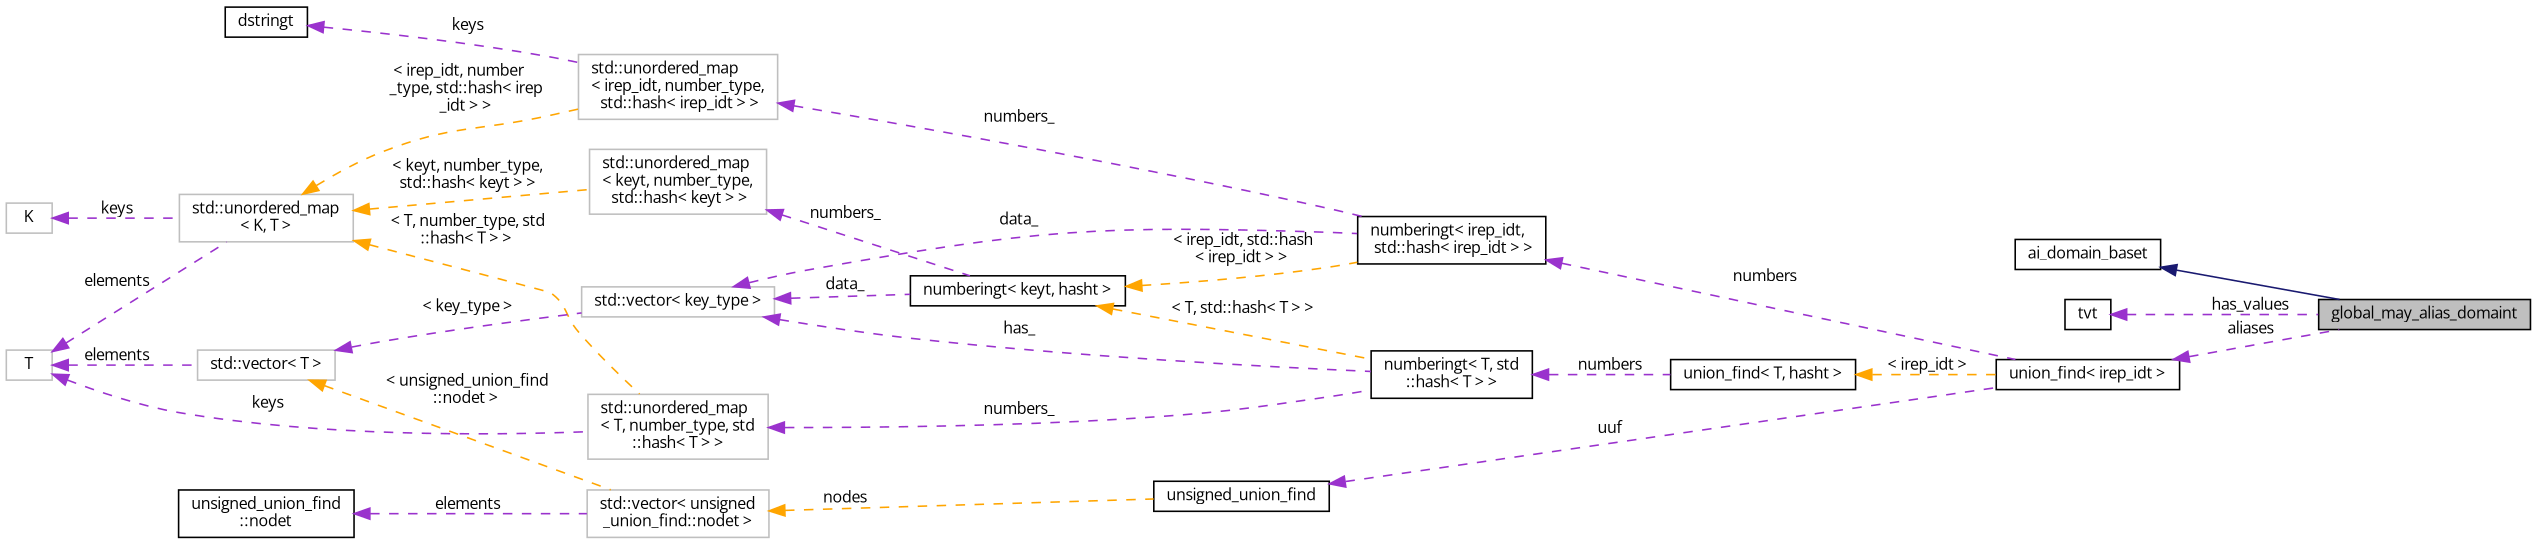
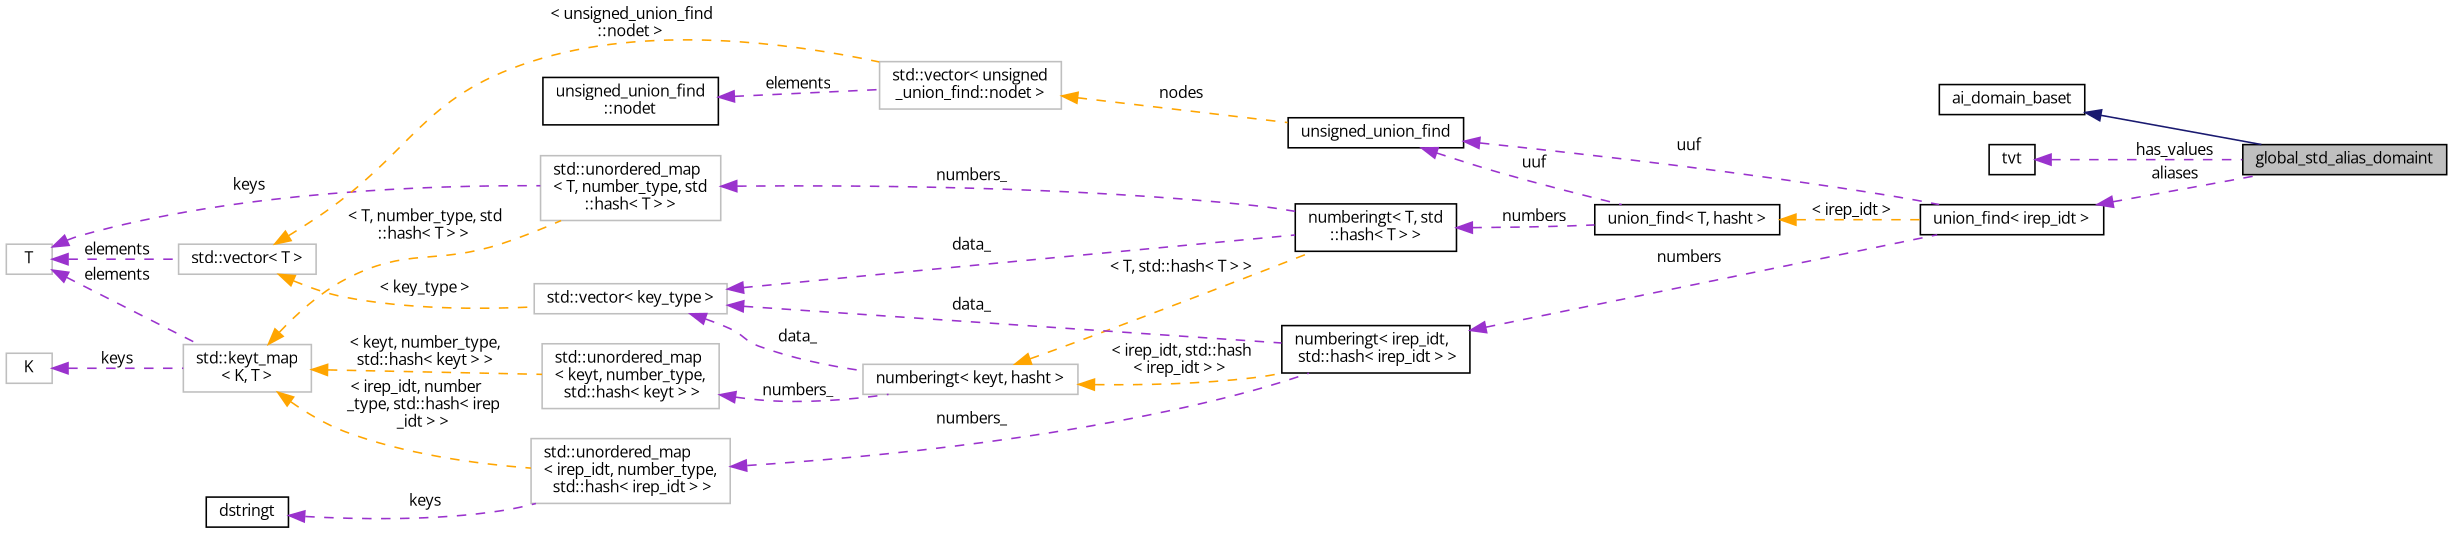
edge "union_find< T, hasht >" -> "unsigned_union_find": added, label "uuf"
node "std::unordered_map < K, T >": label "std::unordered_map < K, T >" -> "std::keyt_map < K, T >"
node "numberingt< keyt, hasht >": color black -> grey75
node "global_may_alias_domaint": label "global_may_alias_domaint" -> "global_std_alias_domaint"
edge "std::vector< key_type >" -> "std::vector< T >": color darkorchid3 -> orange
edge "numberingt< T, std ::hash< T > >" -> "std::vector< key_type >": label " has_" -> " data_"
